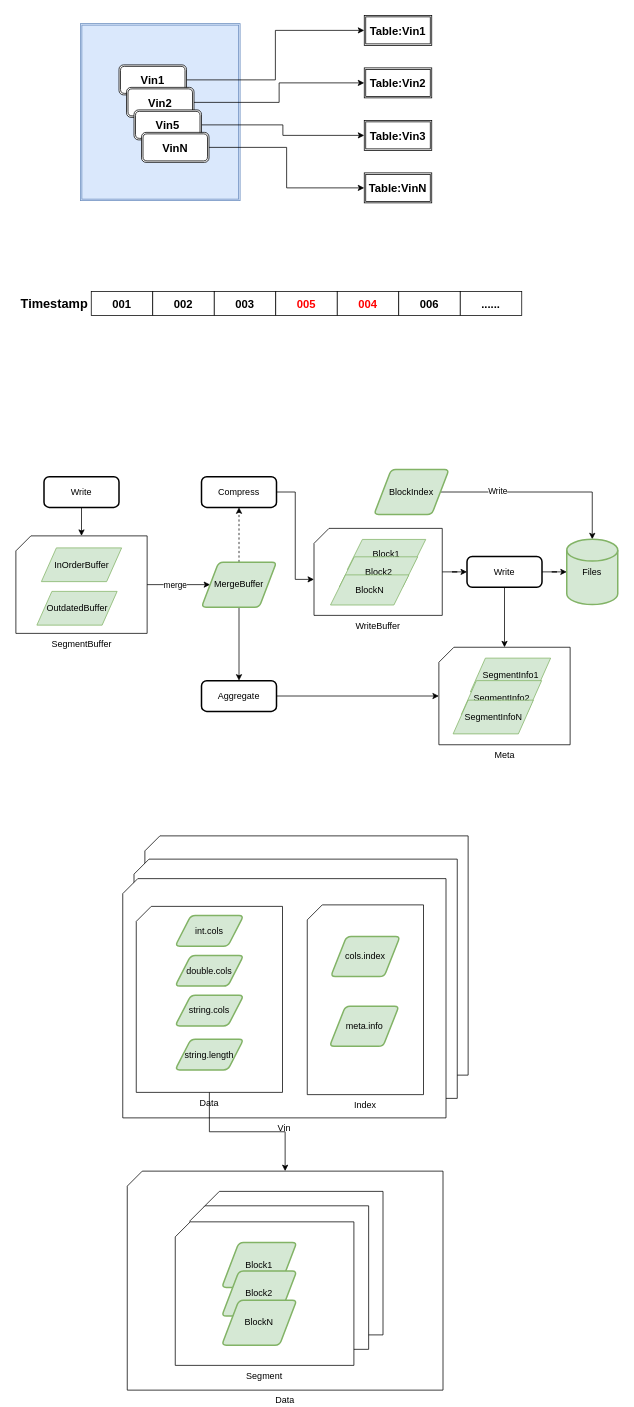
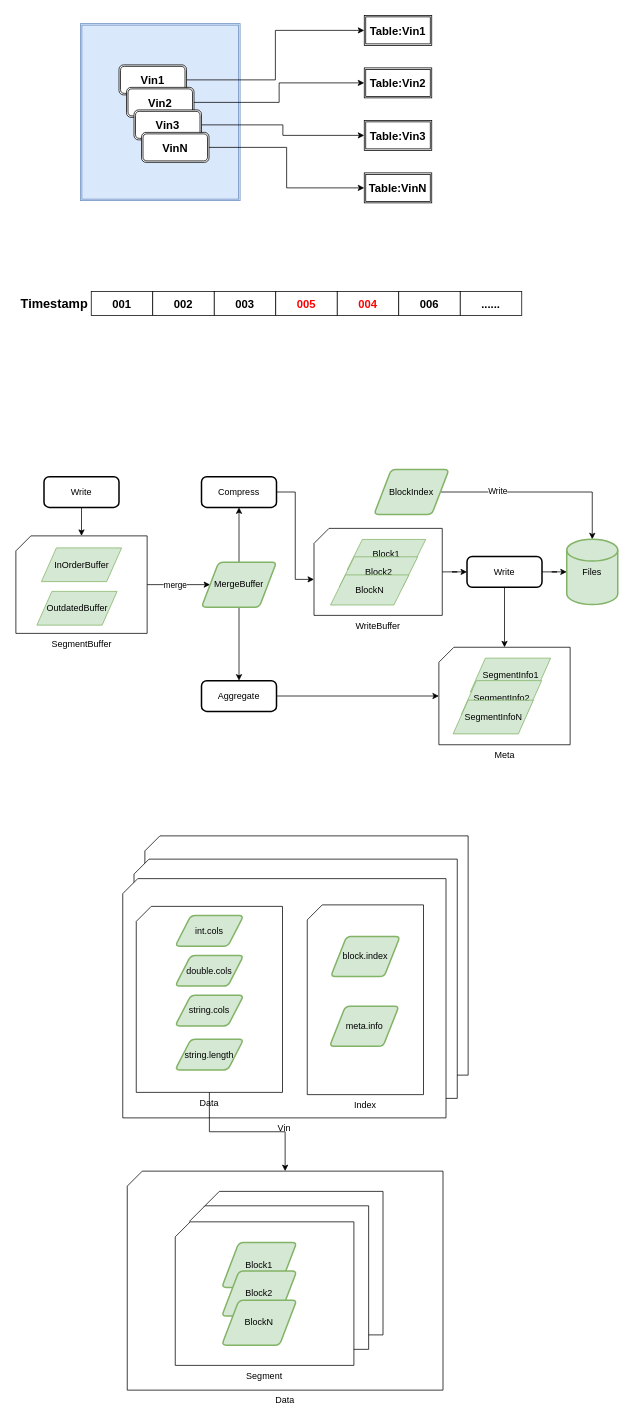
node "Vin5": label "Vin5" -> "Vin3"
edge "MergeBuffer" -> "Compress": style dashed -> solid
node "cols.index": label "cols.index" -> "block.index"
